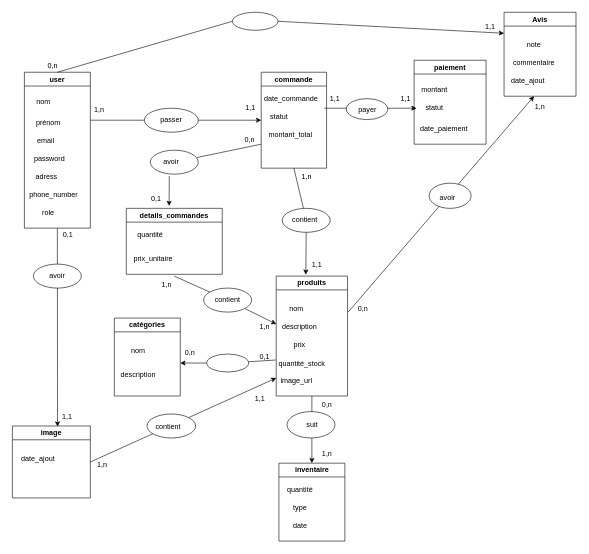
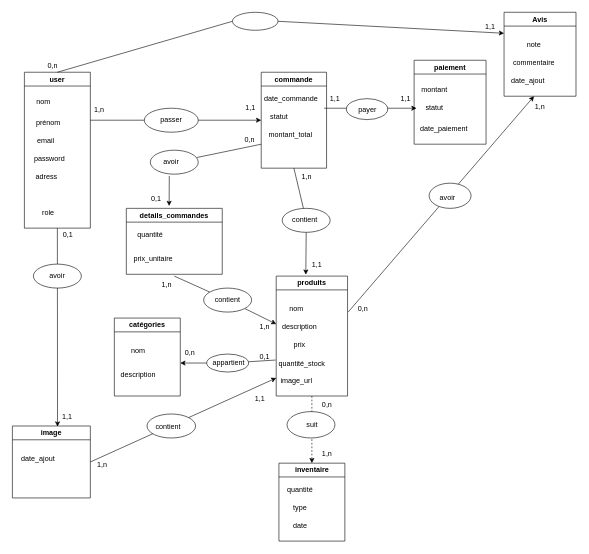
node "phone_number": removed
node "appartient": added
edge "produits" -> "inventaire": style solid -> dashed
